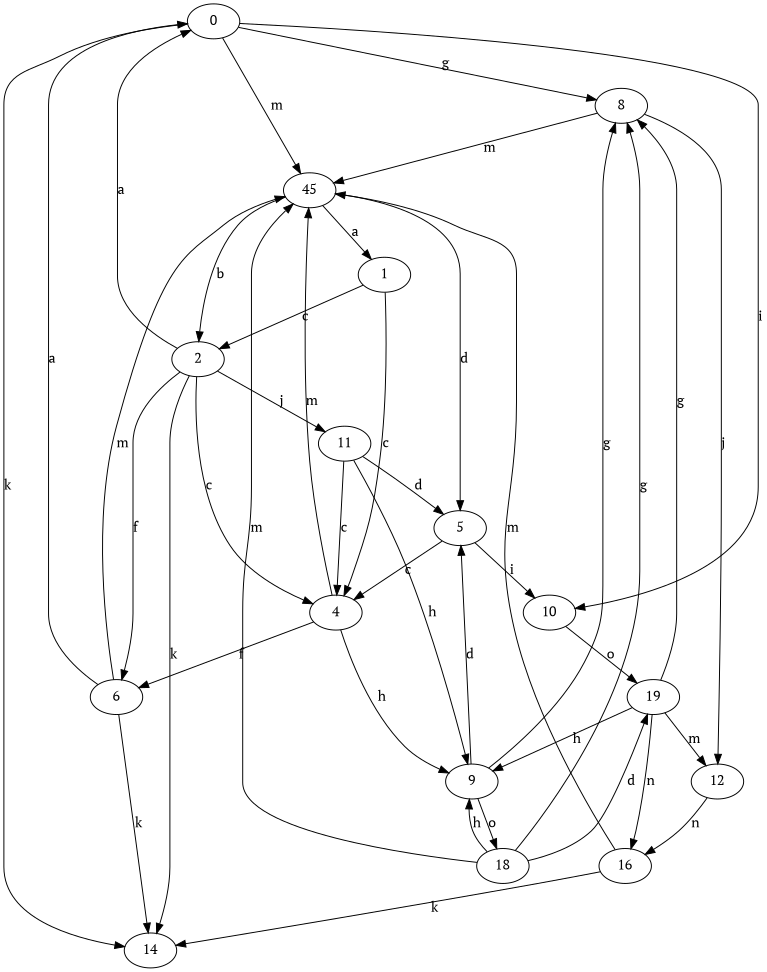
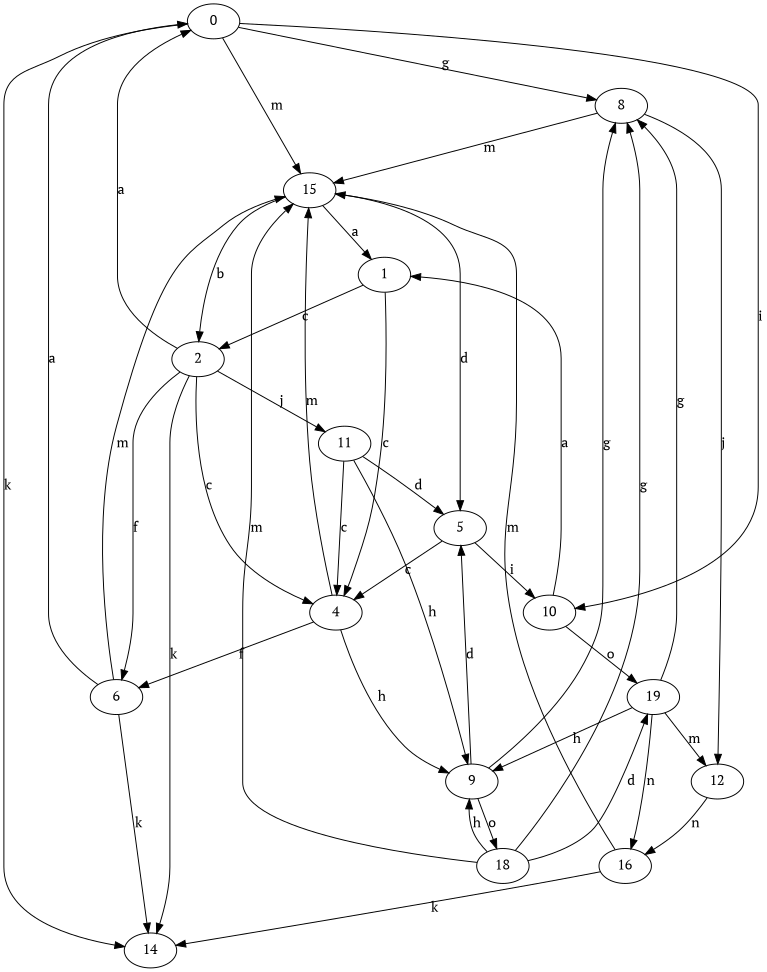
node "45": label "45" -> "15"
edge "10" -> "1": added, label "a"
